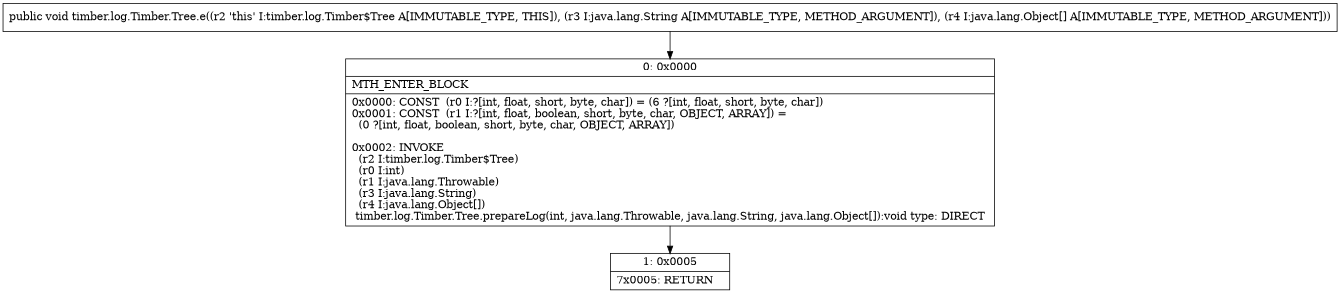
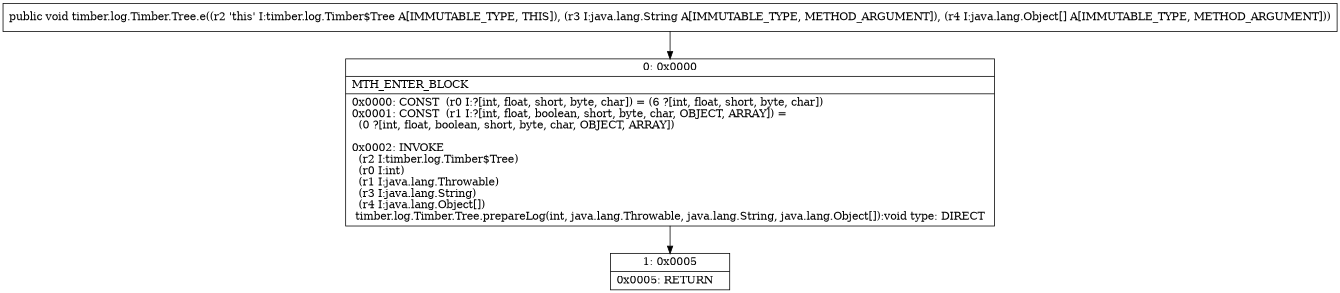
node "1: 0x0005": text "7x0005: RETURN" -> "0x0005: RETURN"
